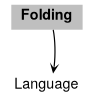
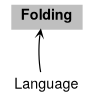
edge "Folding" -> "Language": reversed
